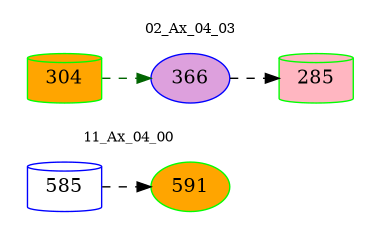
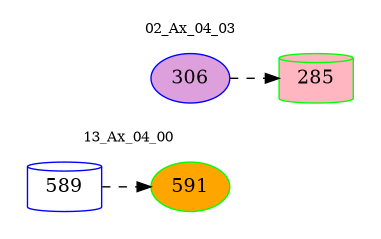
node "304": removed
node "366": label "366" -> "306"
cluster "11_Ax_04_00": label "11_Ax_04_00" -> "13_Ax_04_00"
node "585": label "585" -> "589"
